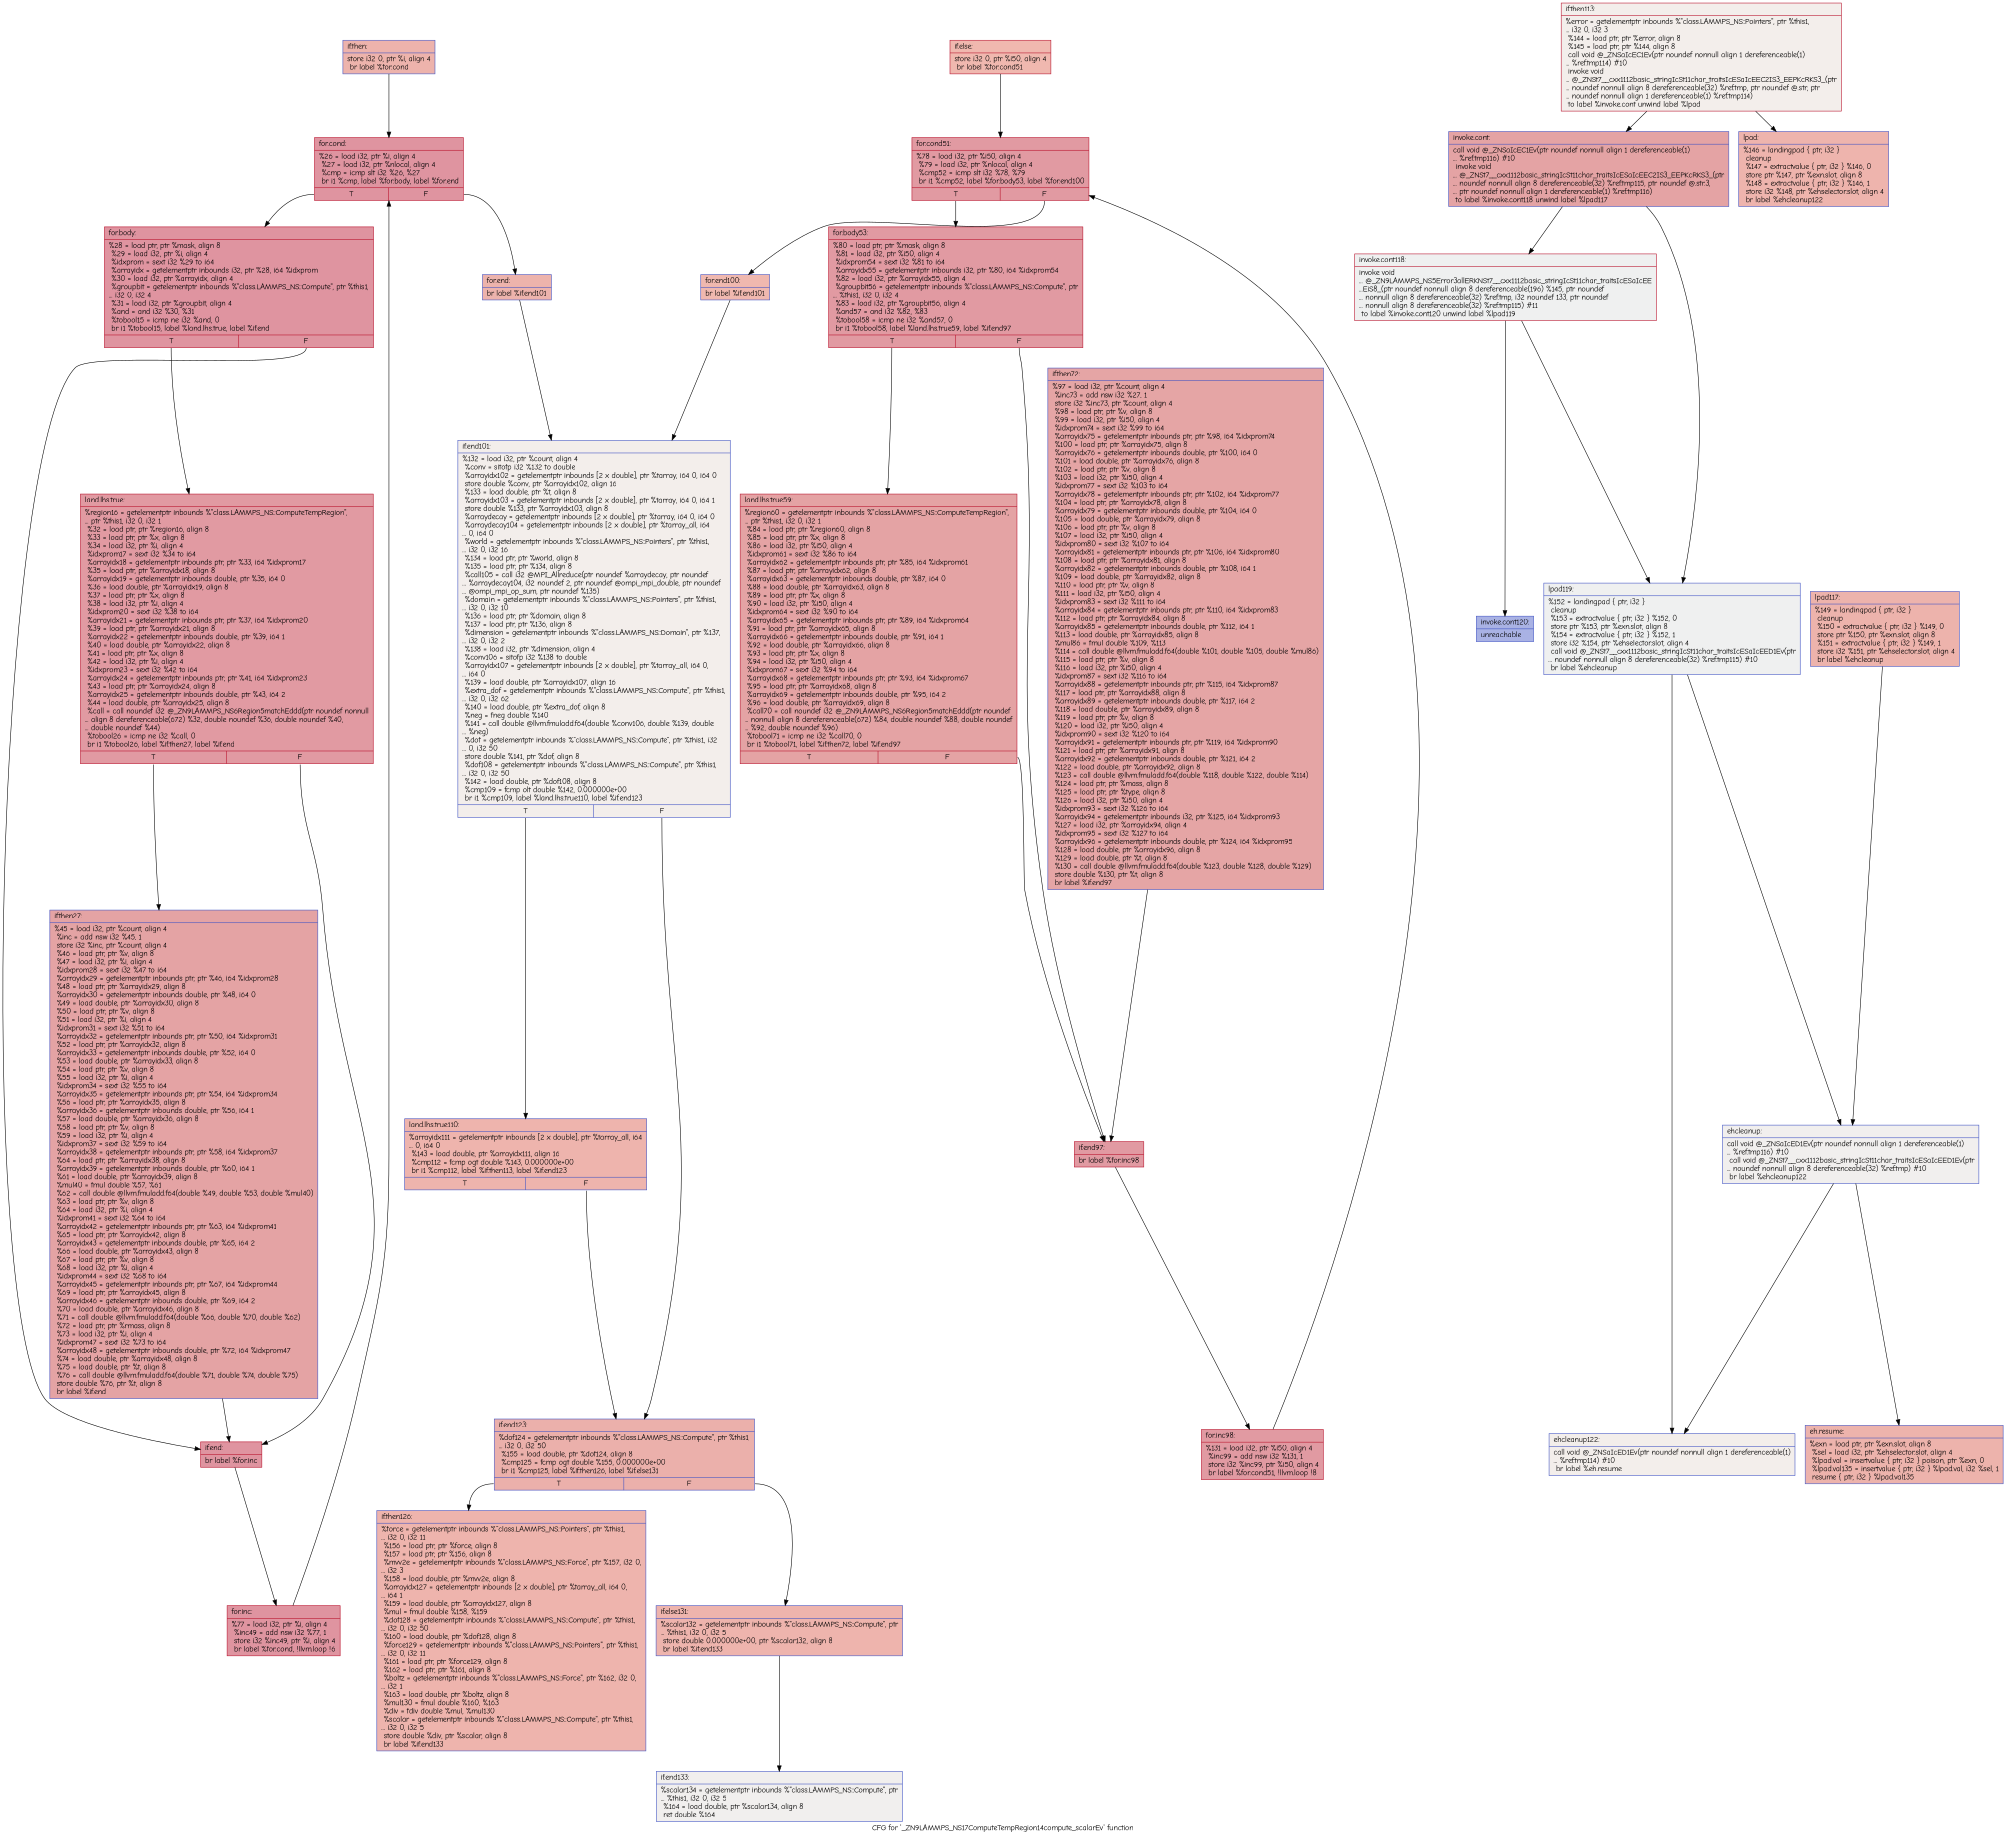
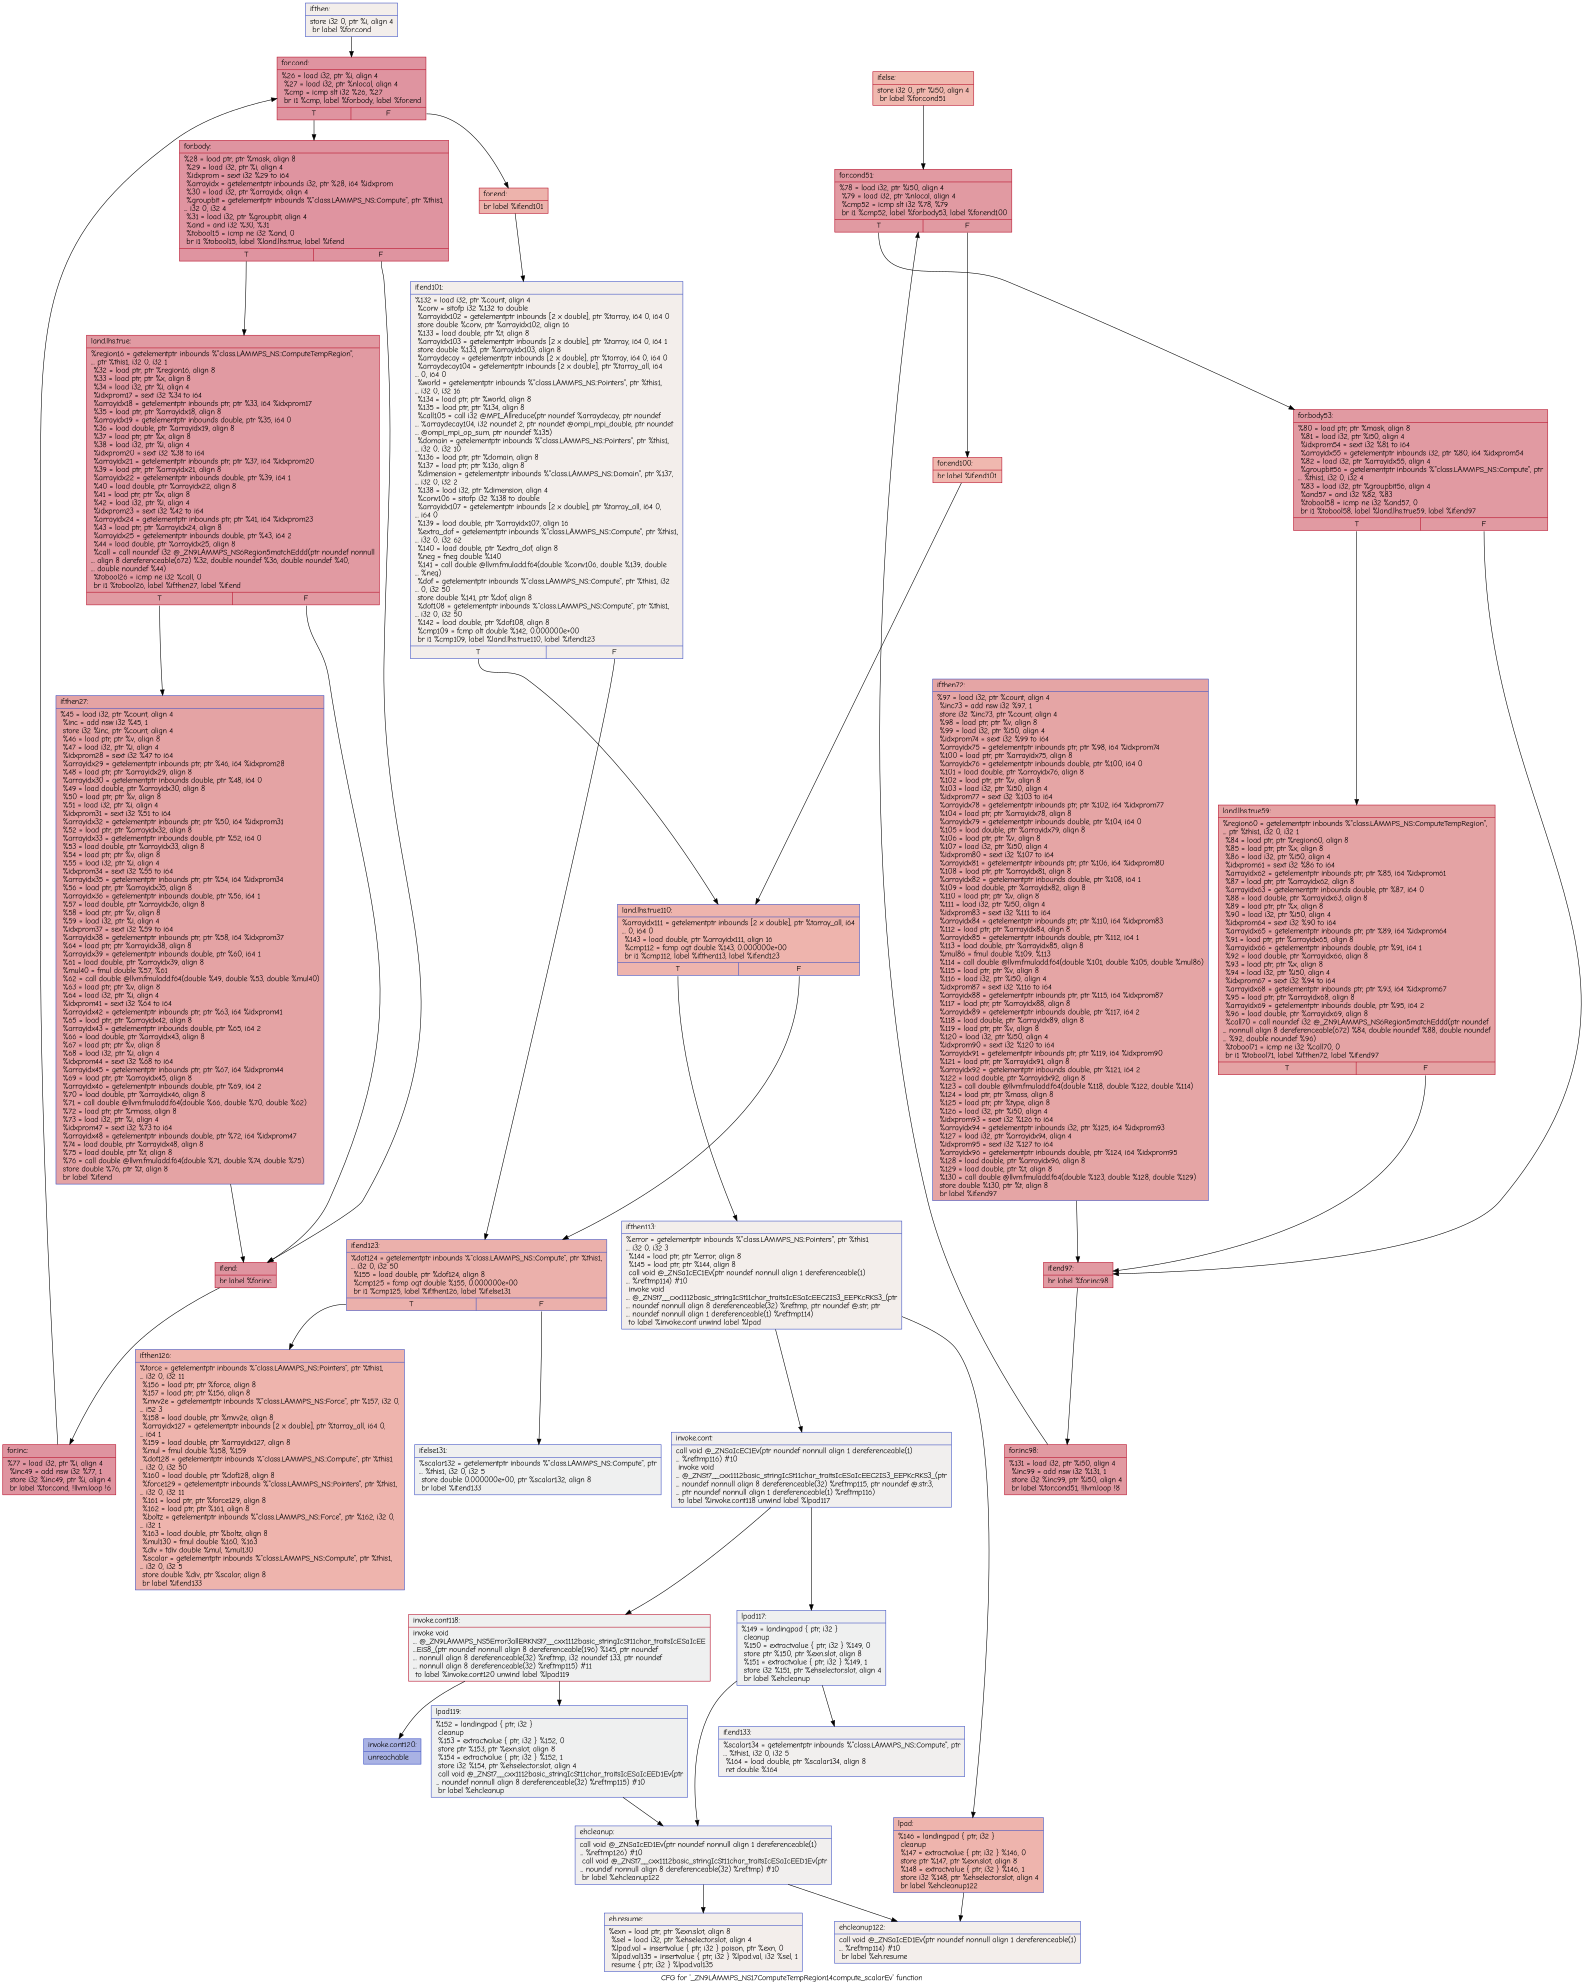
node "if.then:": fillcolor #d6524470 -> #e5d8d170
node "if.then113:": color #b70d28ff -> #3d50c3ff
node "invoke.cont:": fillcolor #c32e3170 -> #e0dbd870
node "for.end:": color #3d50c3ff -> #b70d28ff
node "for.end100:": color #3d50c3ff -> #b70d28ff
edge "for.end100:" -> "if.end101:": now "for.end100:" -> "land.lhs.true110:"
edge "invoke.cont:" -> "lpad119:": now "invoke.cont:" -> "lpad117:"
node "if.then72:": text "%inc73 = add nsw i32 %27, 1" -> "%inc73 = add nsw i32 %97, 1"
node "lpad117:": fillcolor #d6524470 -> #dbdcde70
edge "lpad119:" -> "ehcleanup122:": now "lpad:" -> "ehcleanup122:"
edge "land.lhs.true110:" -> "if.then113:": added
node "ehcleanup:": text "... %ref.tmp116) #10" -> "... %ref.tmp126) #10"
node "eh.resume:": fillcolor #d6524470 -> #e5d8d170
node "if.then126:": text "... i32 3" -> "... i52 3"
node "if.else131:": fillcolor #d8564670 -> #dbdcde70
edge "if.else131:" -> "if.end133:": now "lpad117:" -> "if.end133:"
